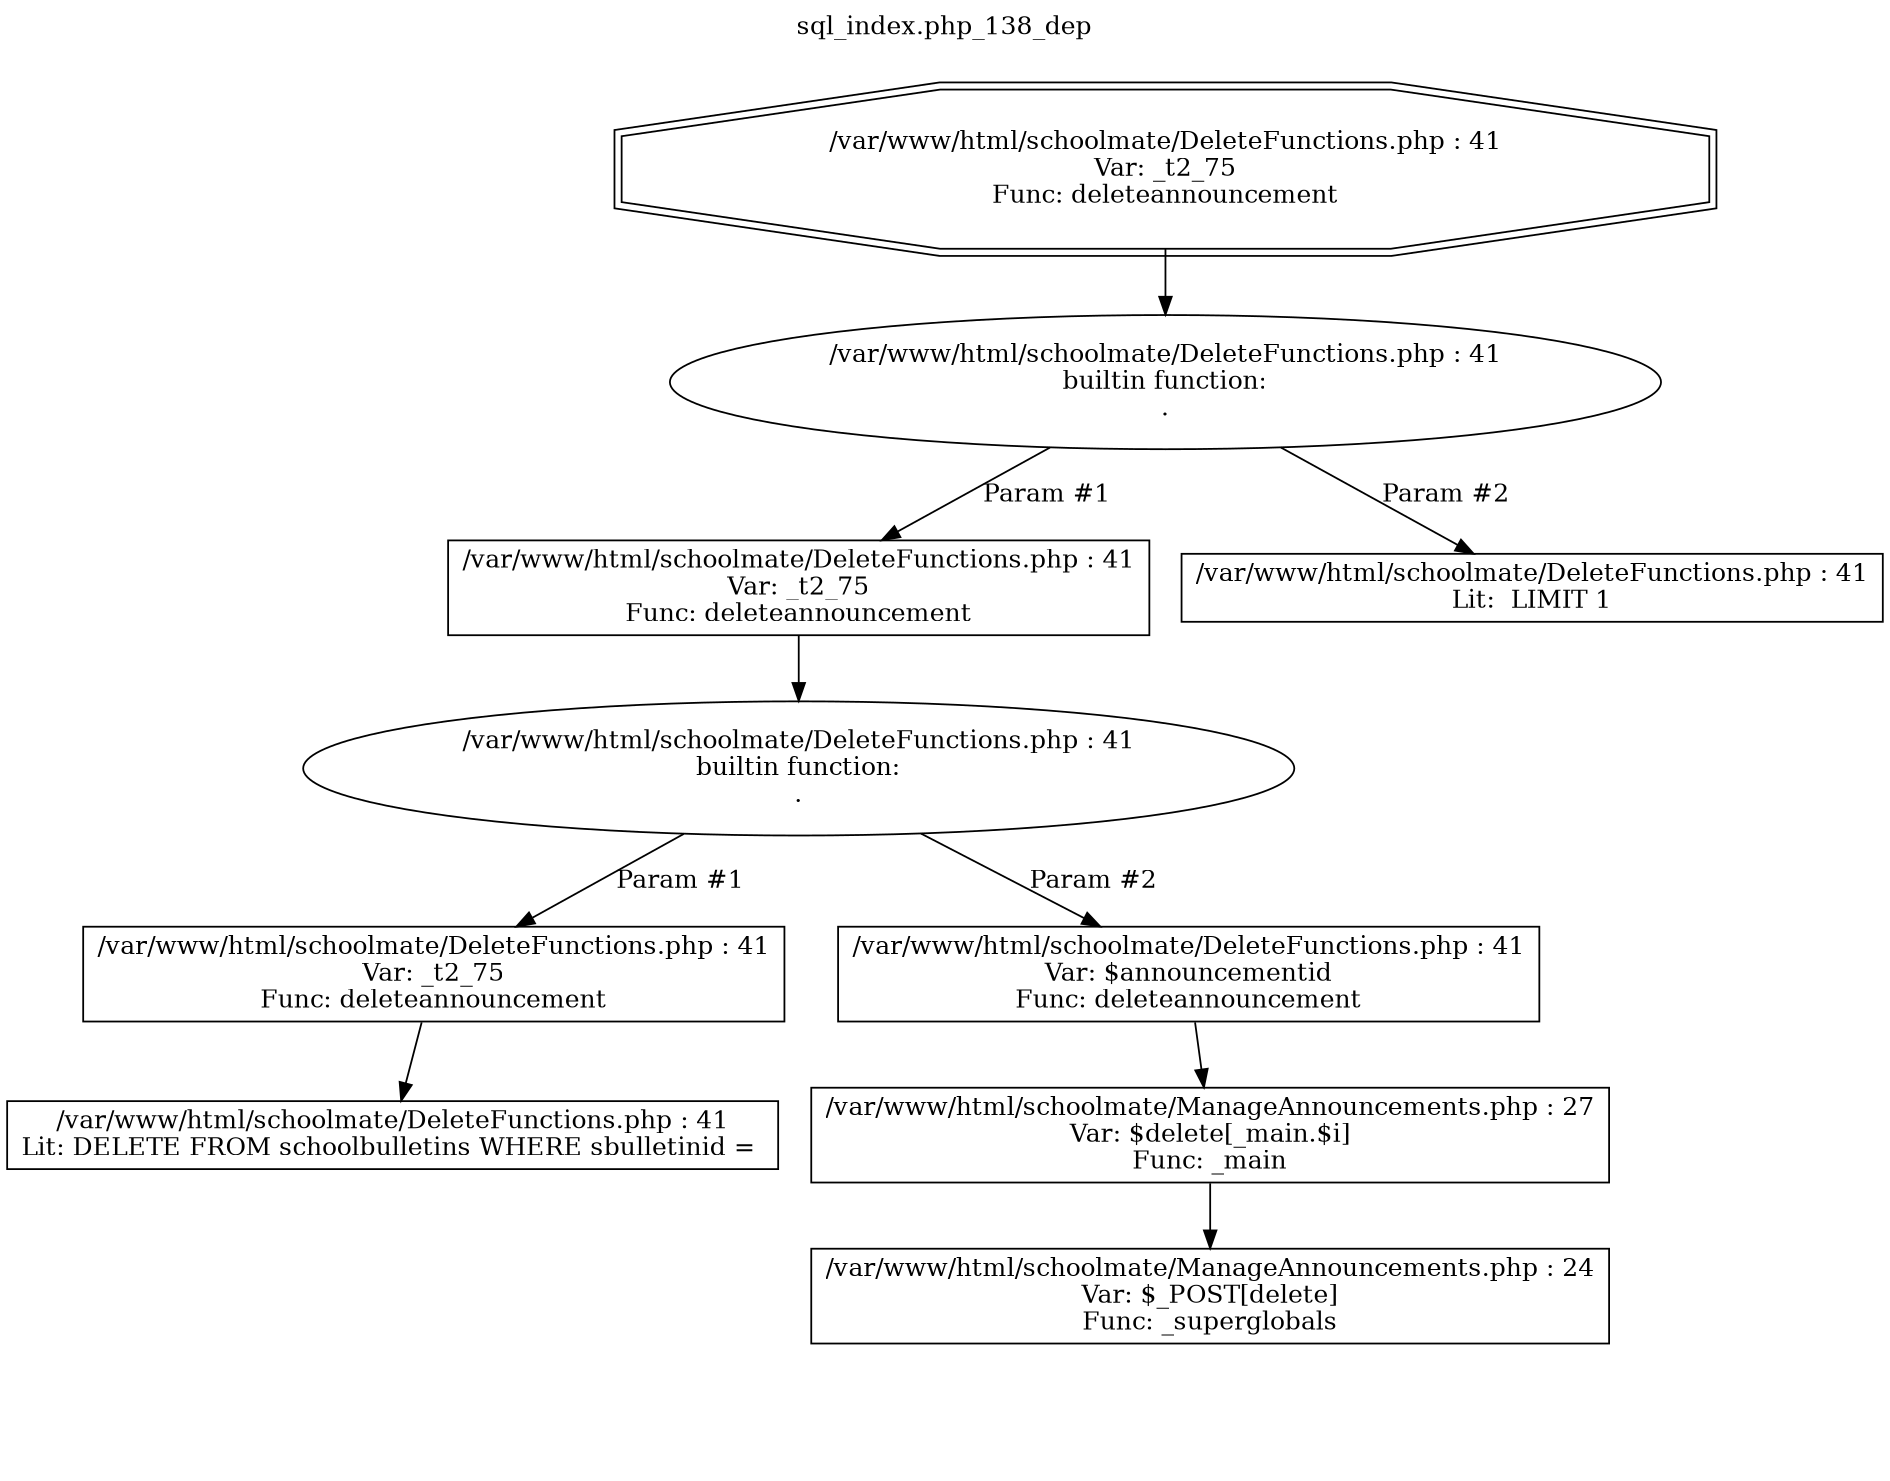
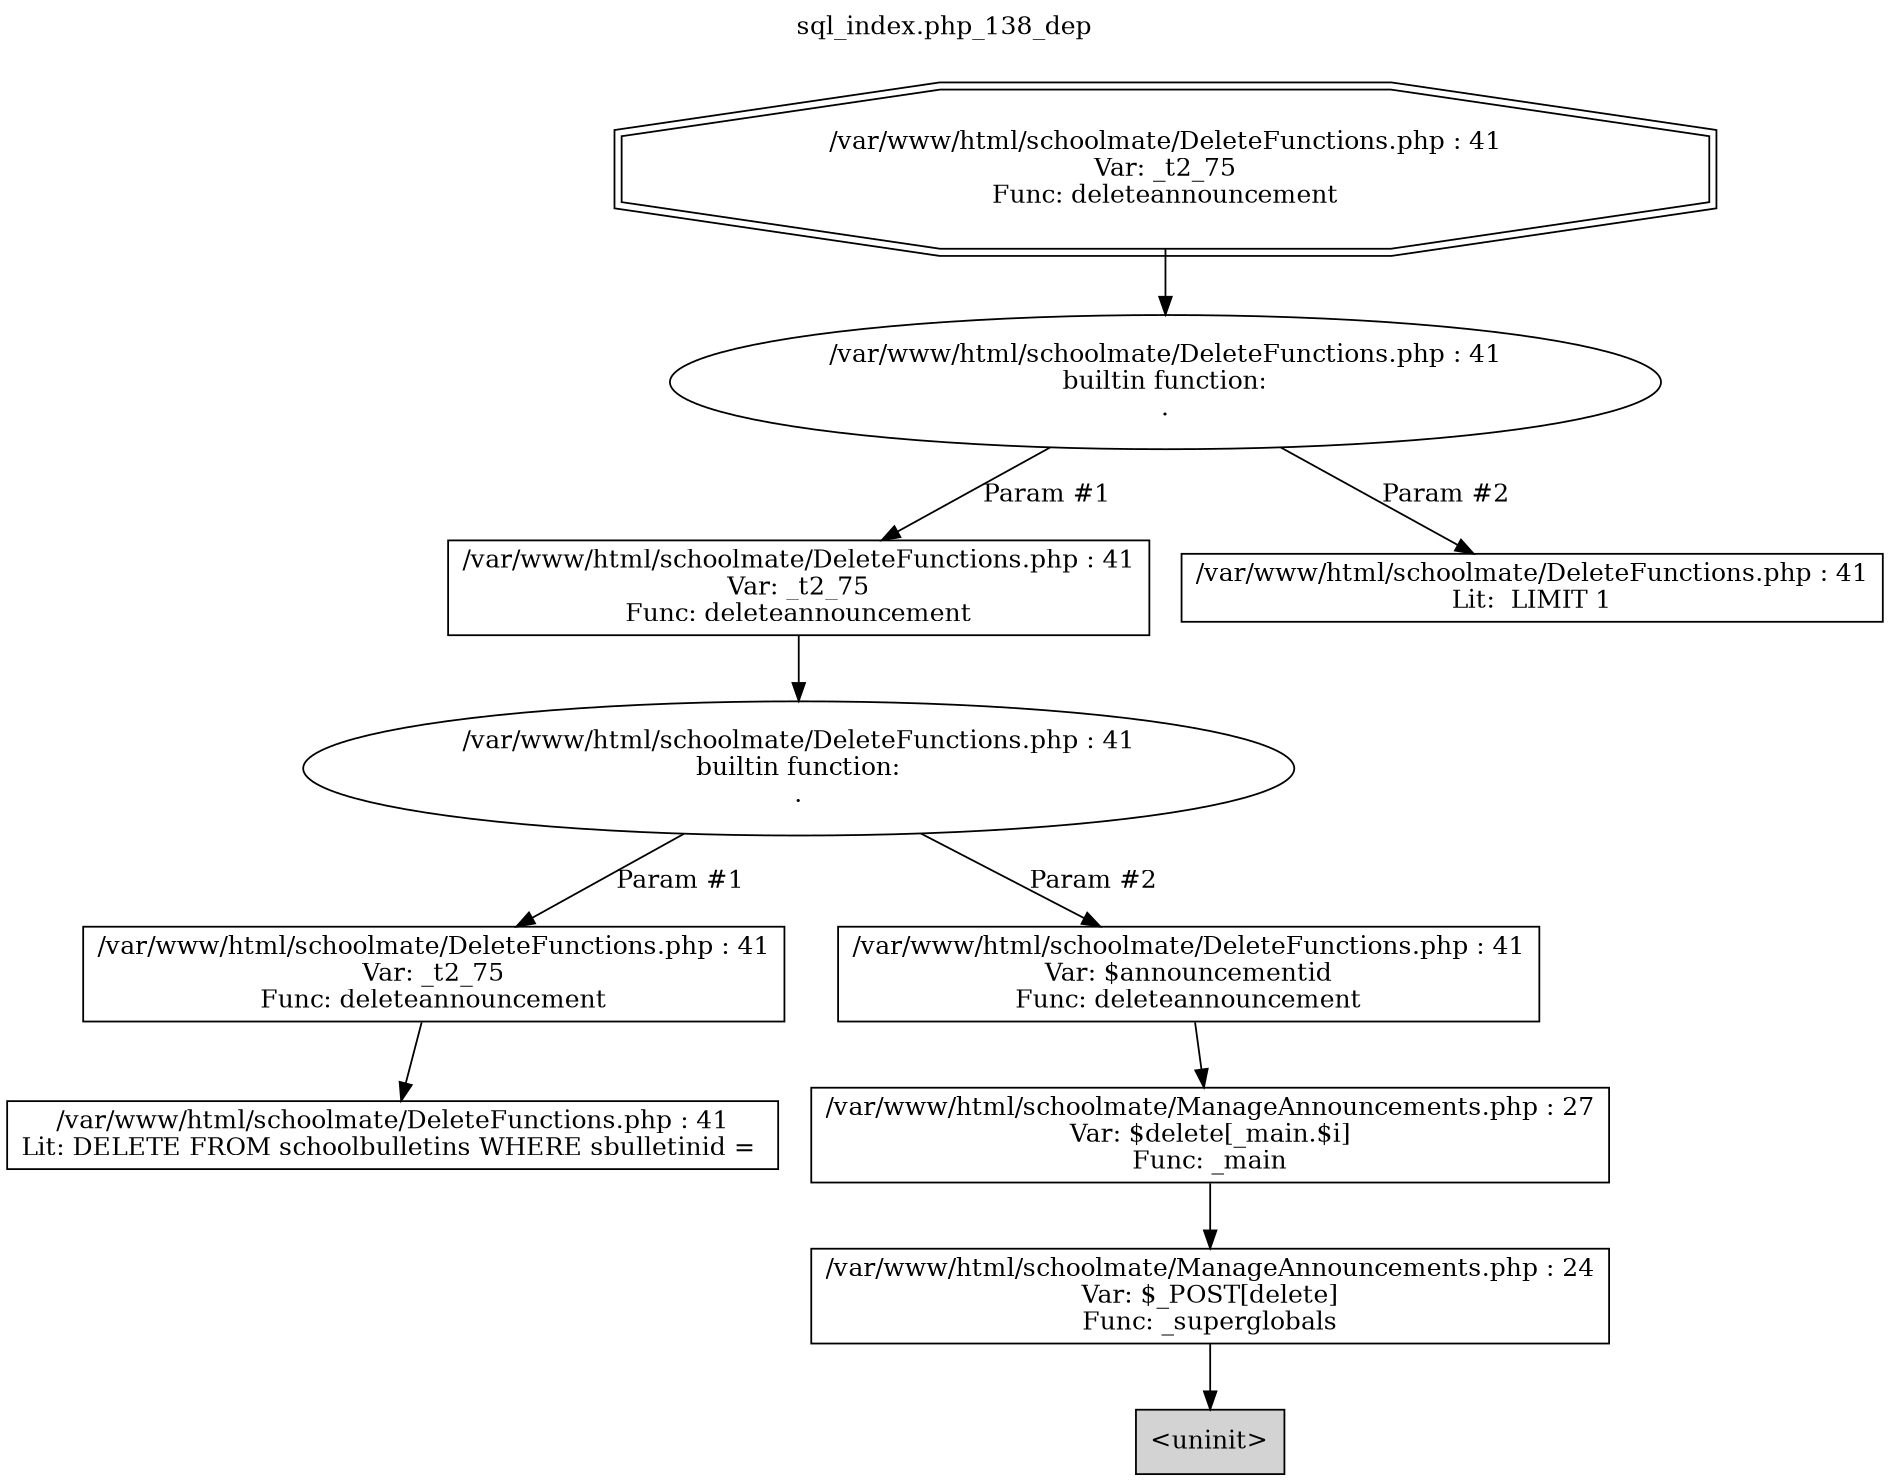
node "<uninit>": added
